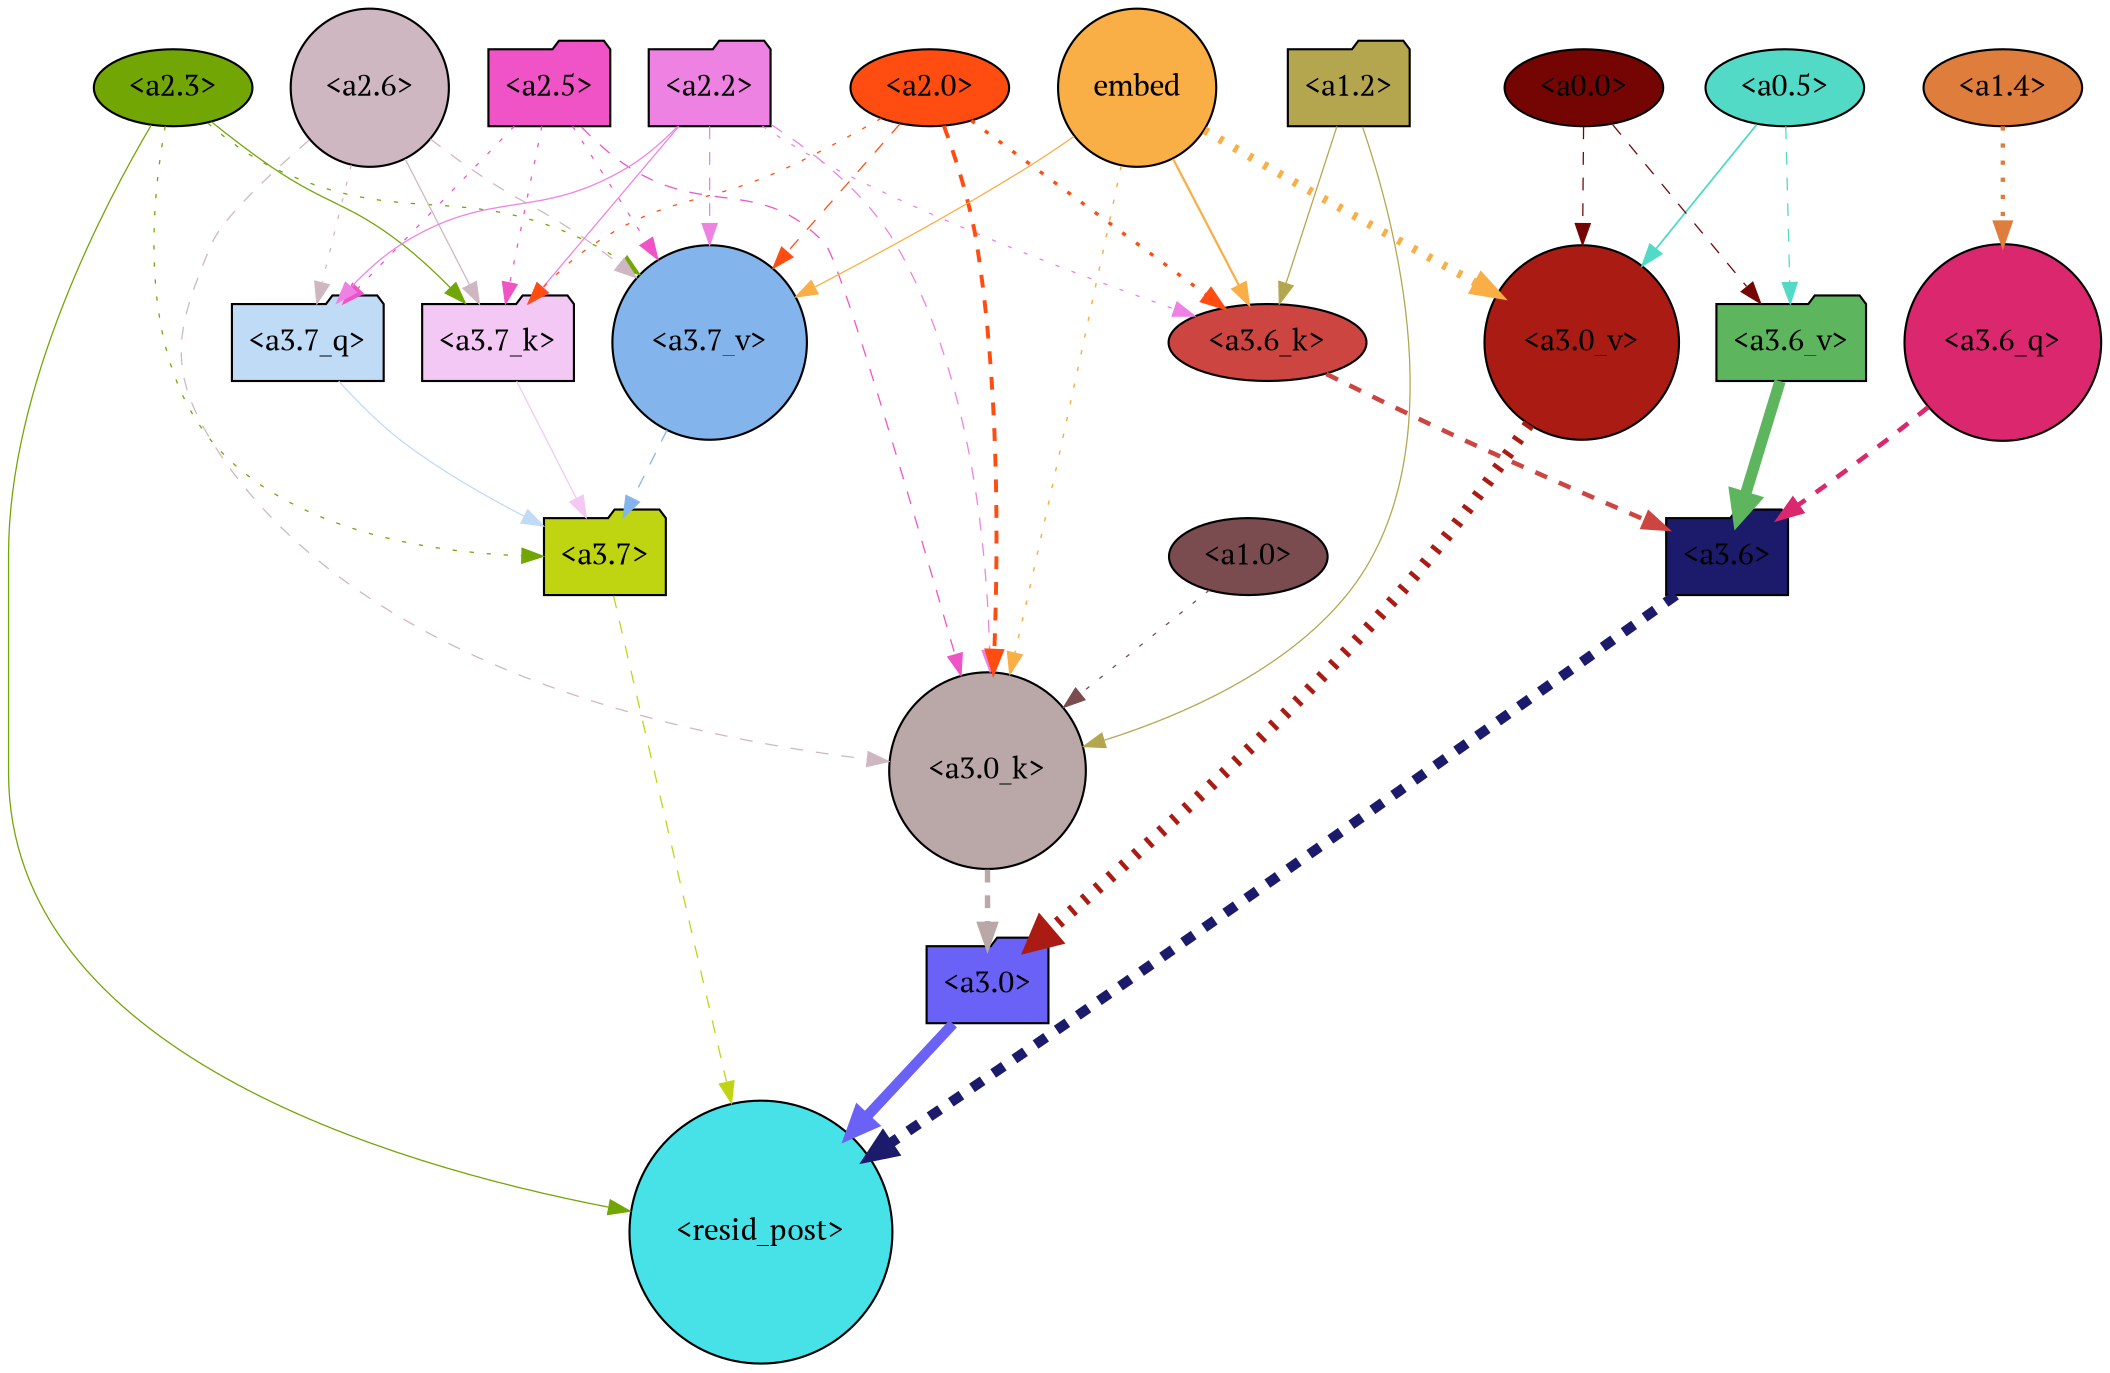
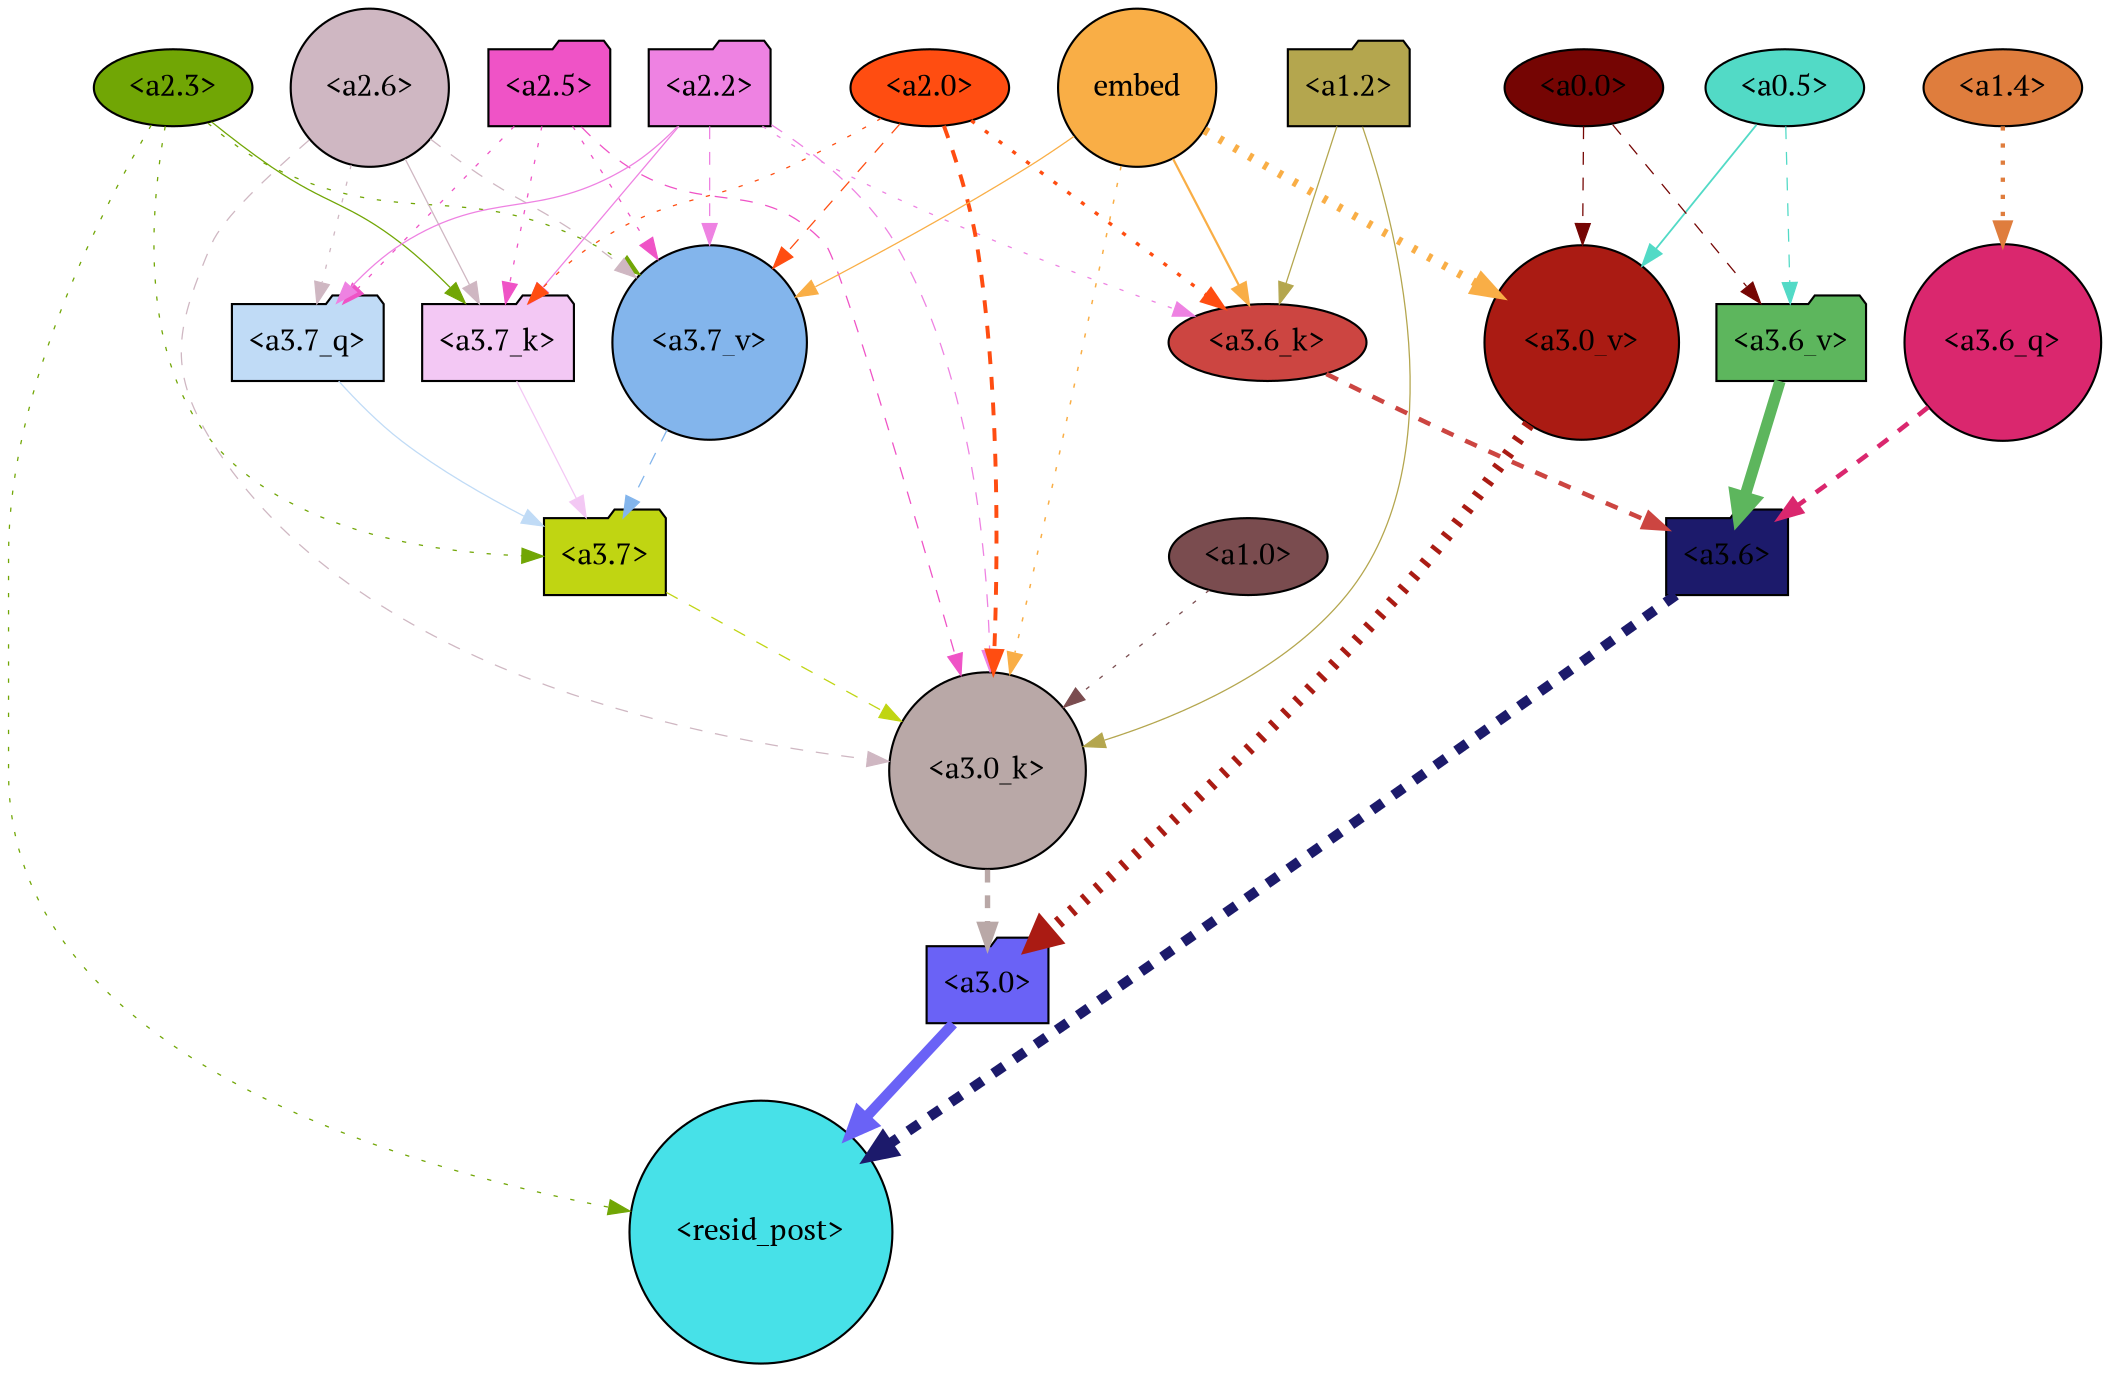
edge "<a2.3>" -> "<resid_post>": style bold -> dotted
edge "<a3.7>" -> "<resid_post>": now "<a3.7>" -> "<a3.0_k>"
